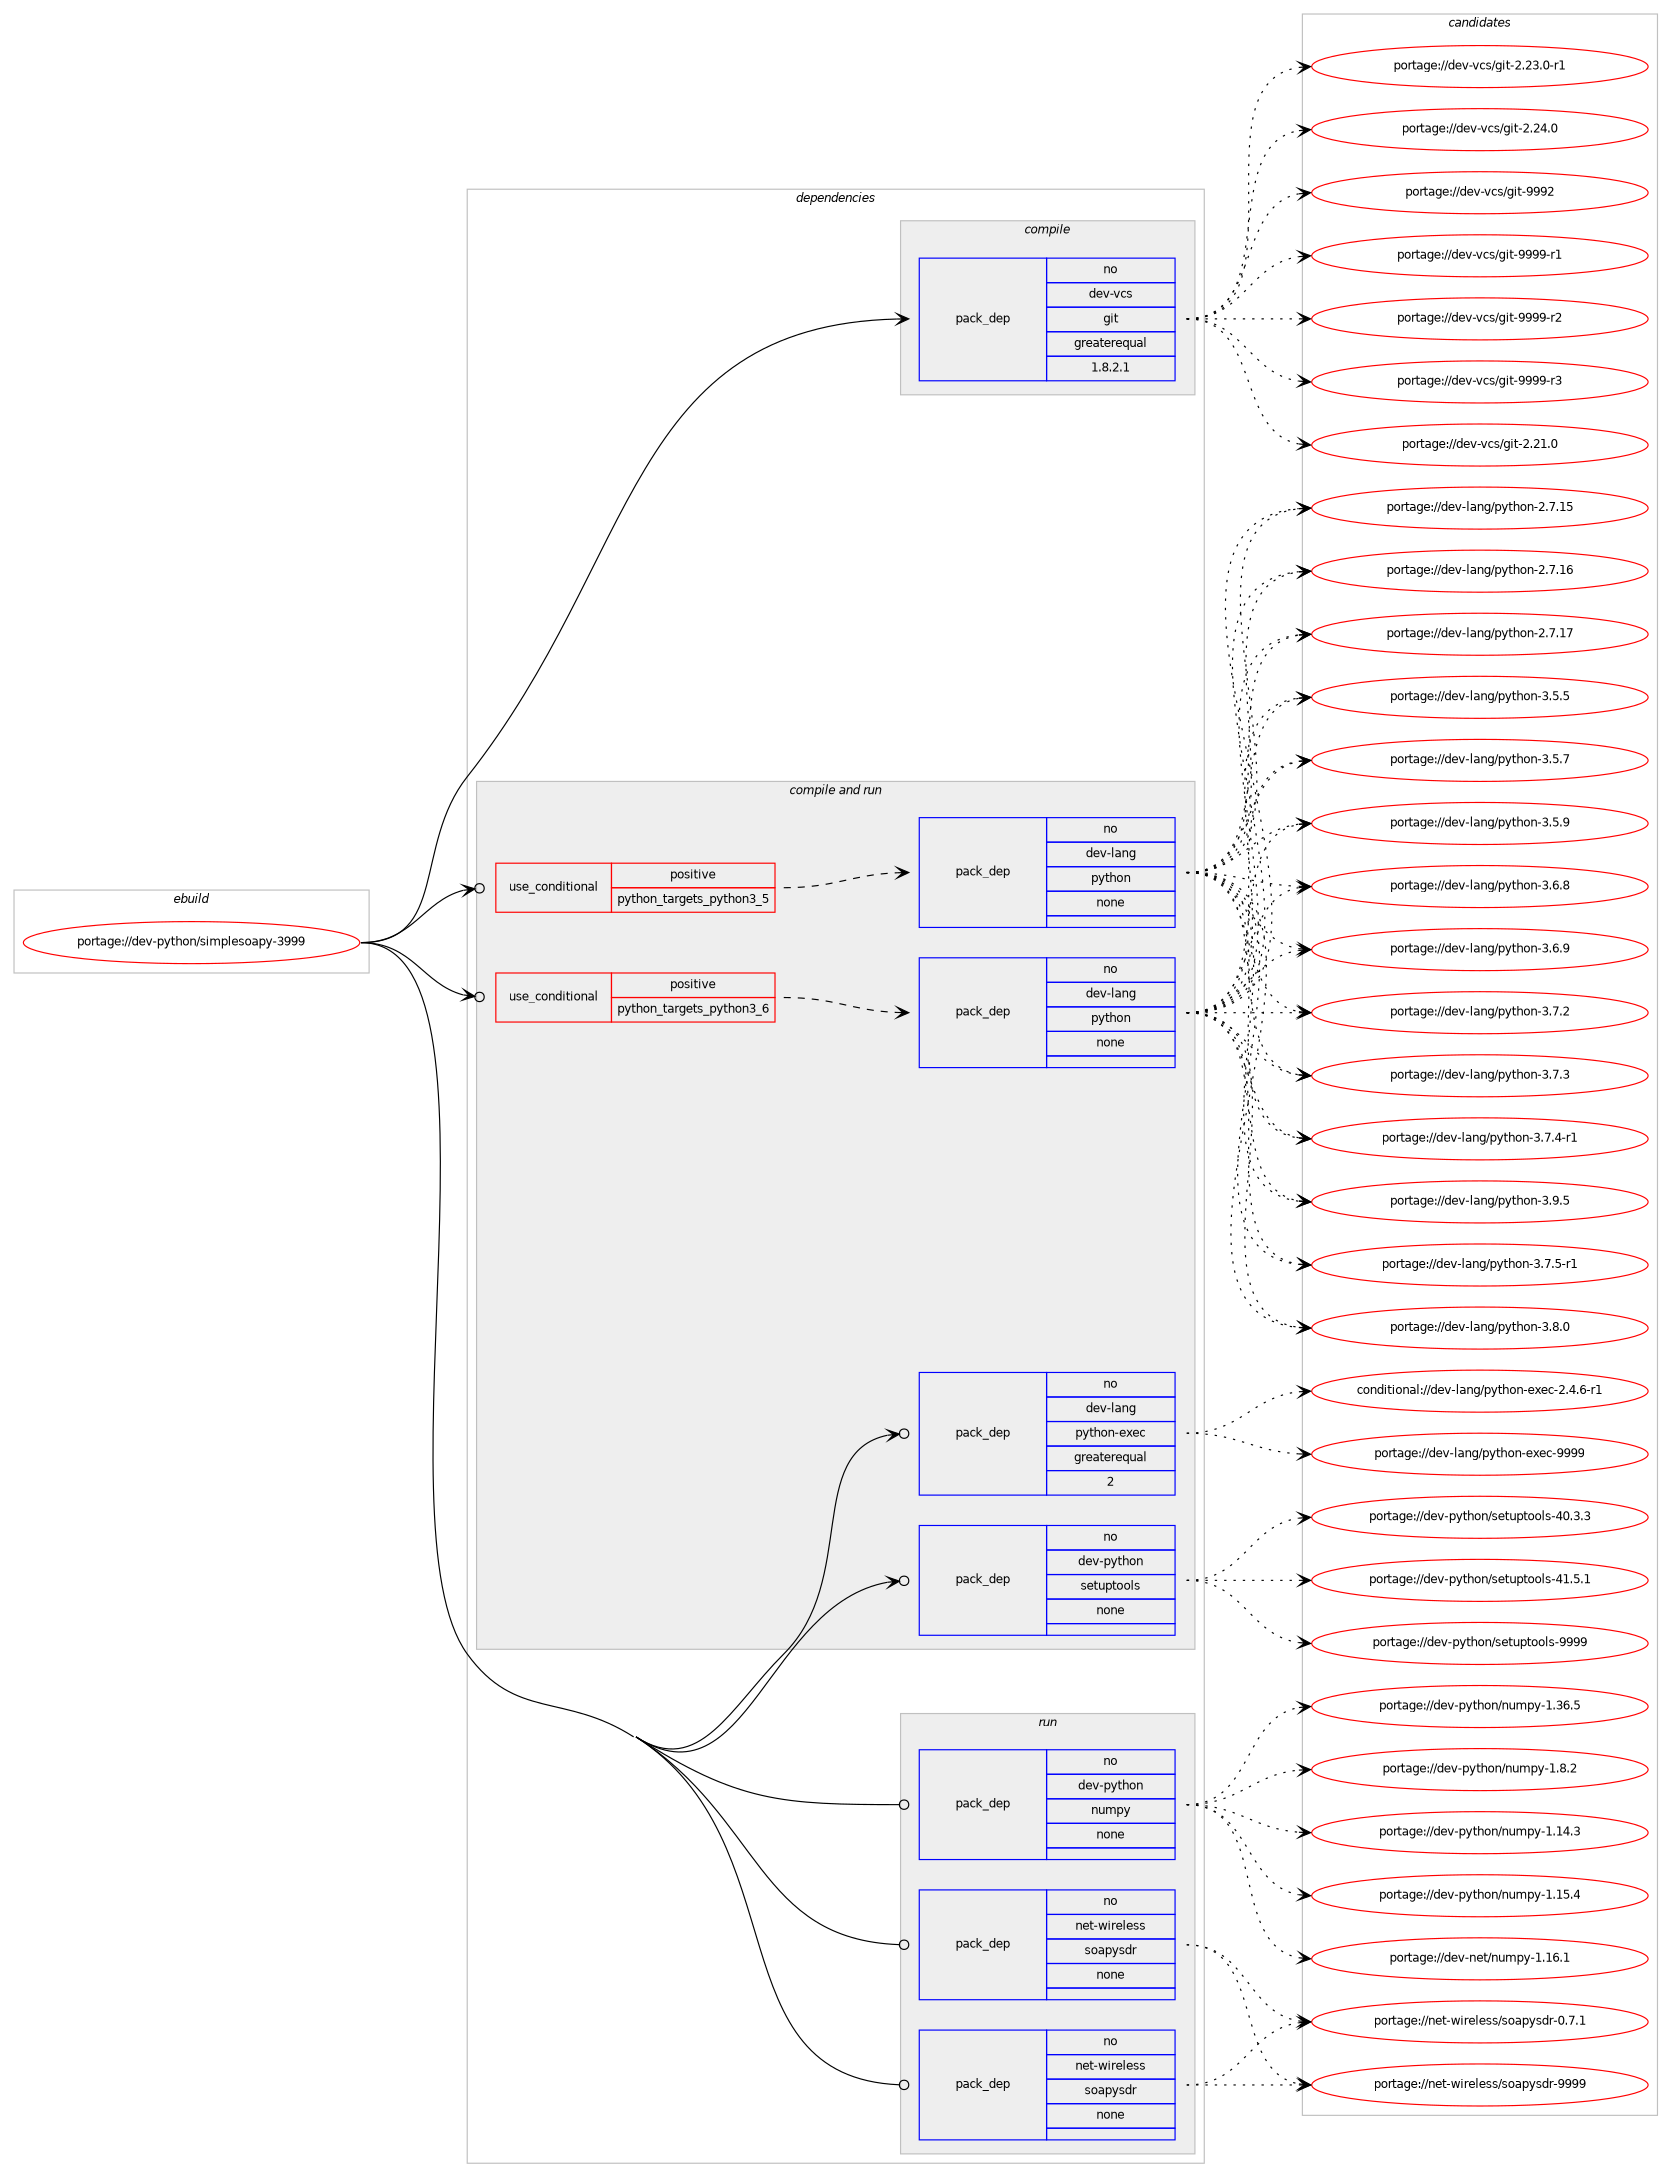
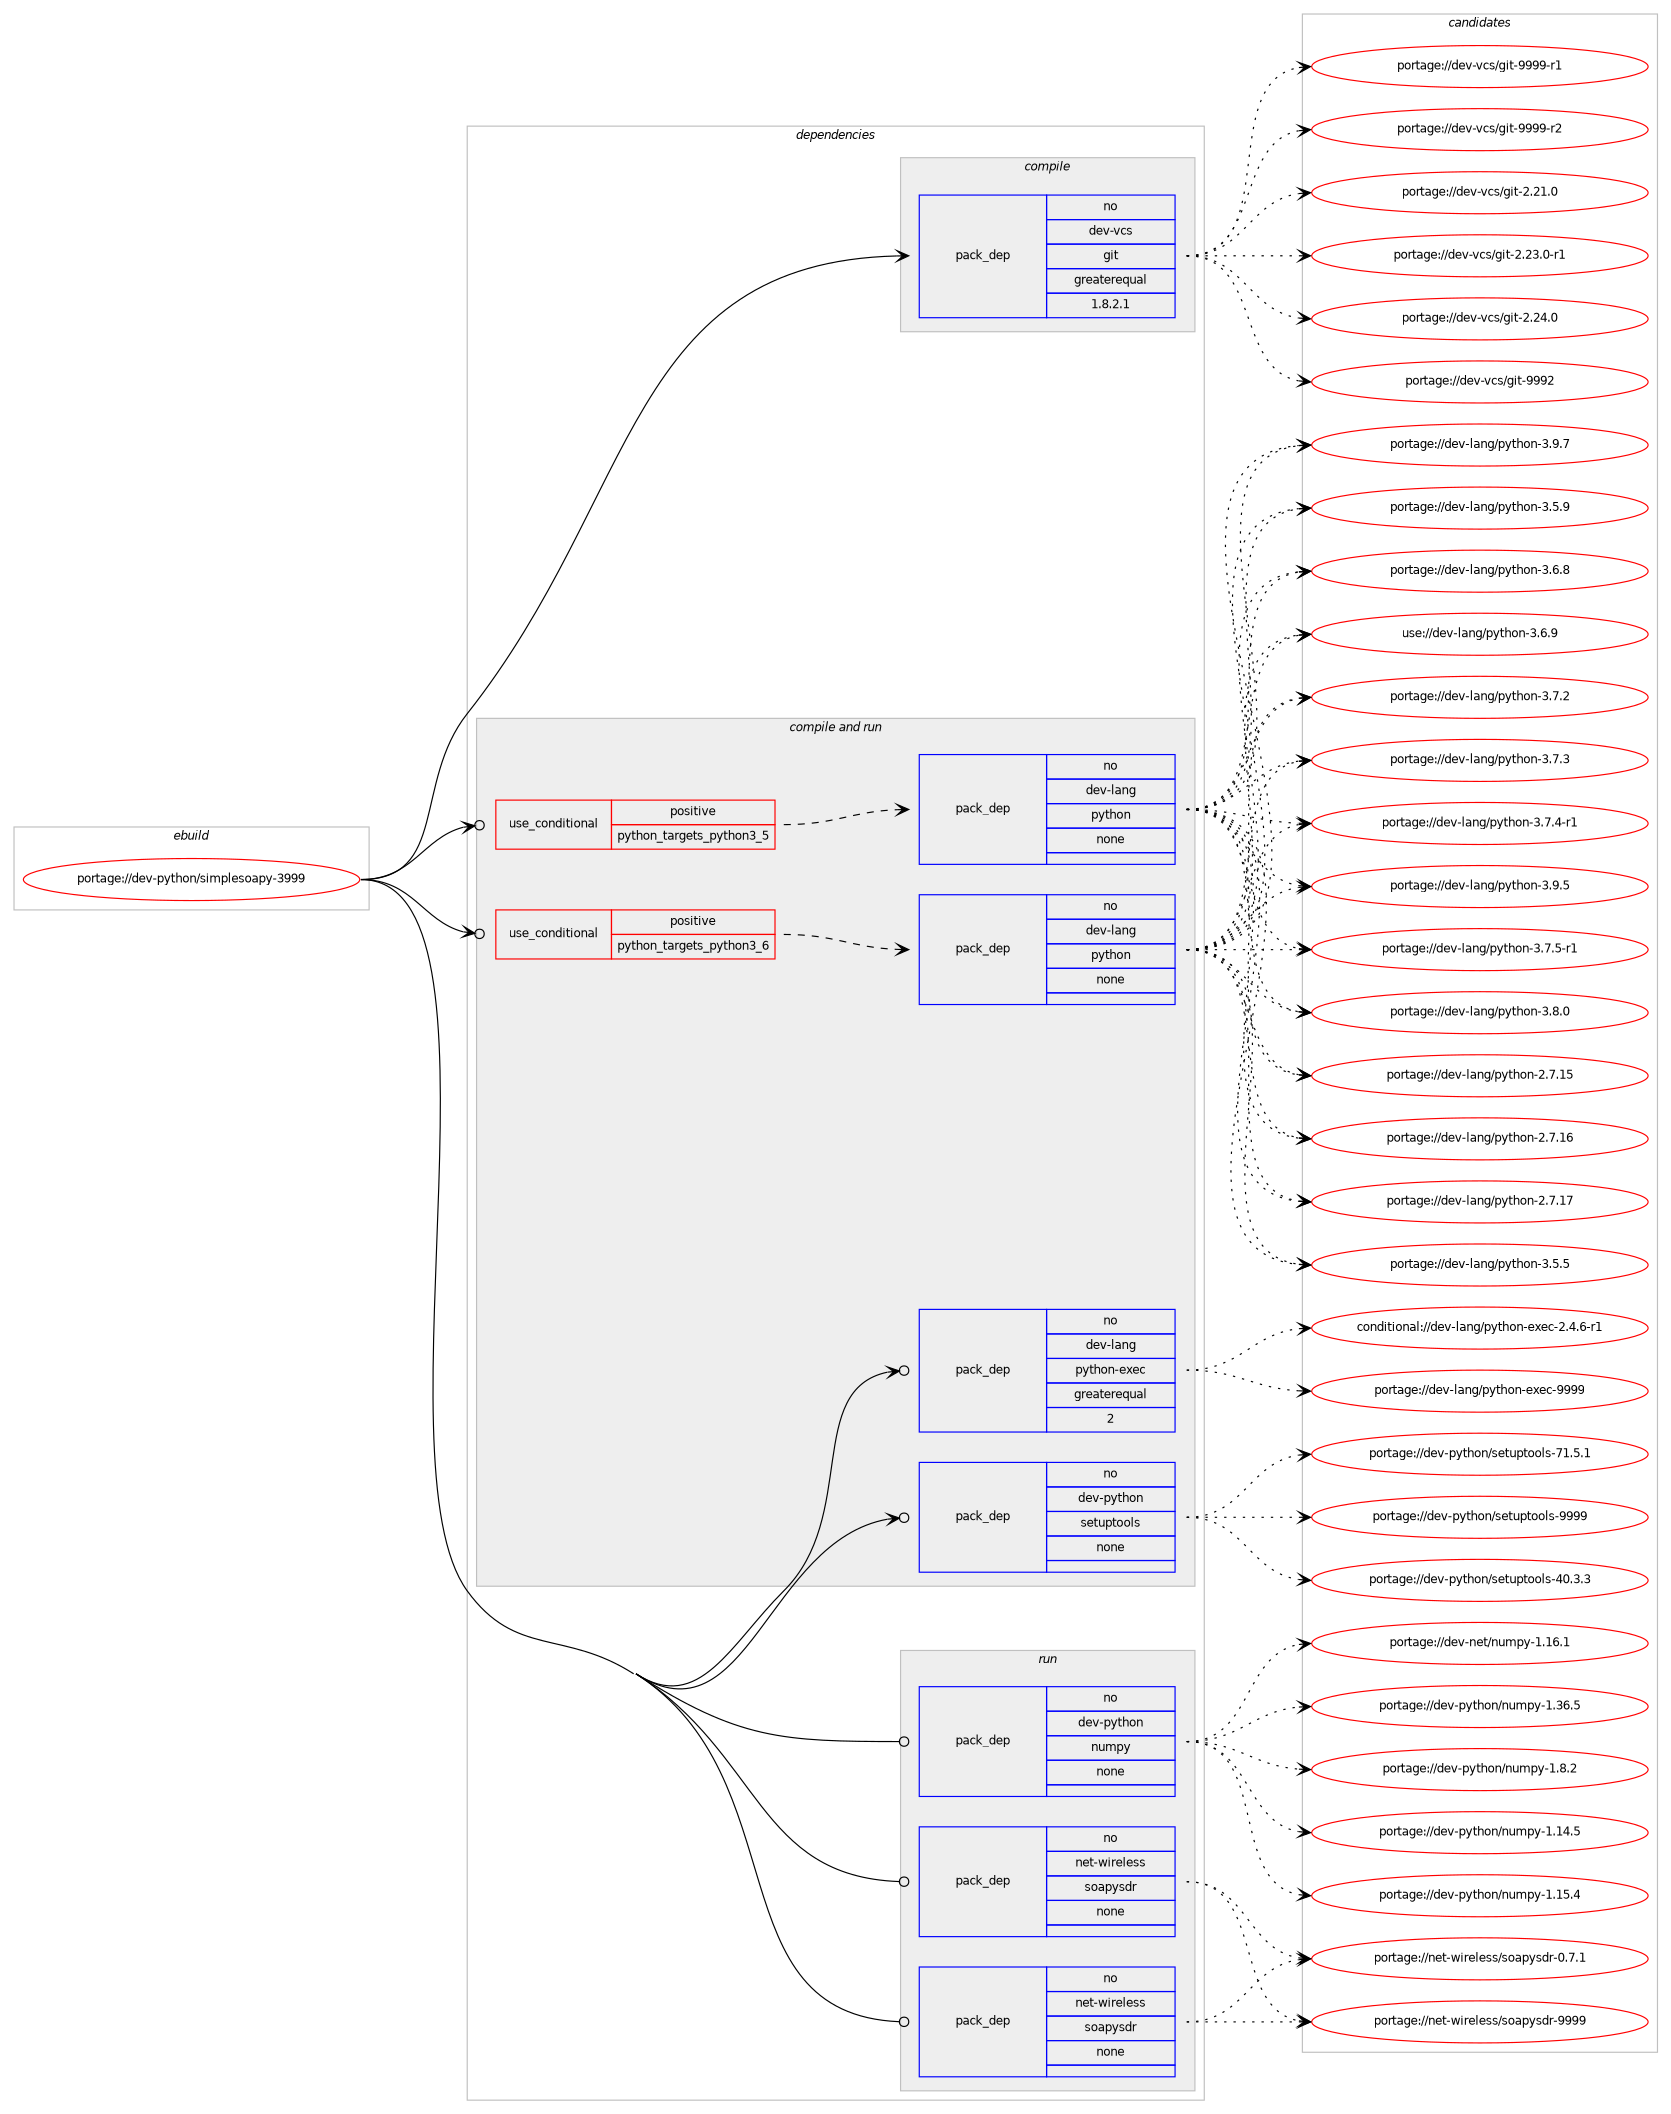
node "portage://dev-vcs/git-9999-r3": removed
node "portage://dev-lang/python-3.5.7": label "portage://dev-lang/python-3.5.7" -> "portage://dev-lang/python-3.9.7"
node "portage://dev-lang/python-3.6.9": label "portage://dev-lang/python-3.6.9" -> "use://dev-lang/python-3.6.9"
node "portage://dev-python/setuptools-41.5.1": label "portage://dev-python/setuptools-41.5.1" -> "portage://dev-python/setuptools-71.5.1"
node "portage://dev-python/numpy-1.14.3": label "portage://dev-python/numpy-1.14.3" -> "portage://dev-python/numpy-1.14.5"
